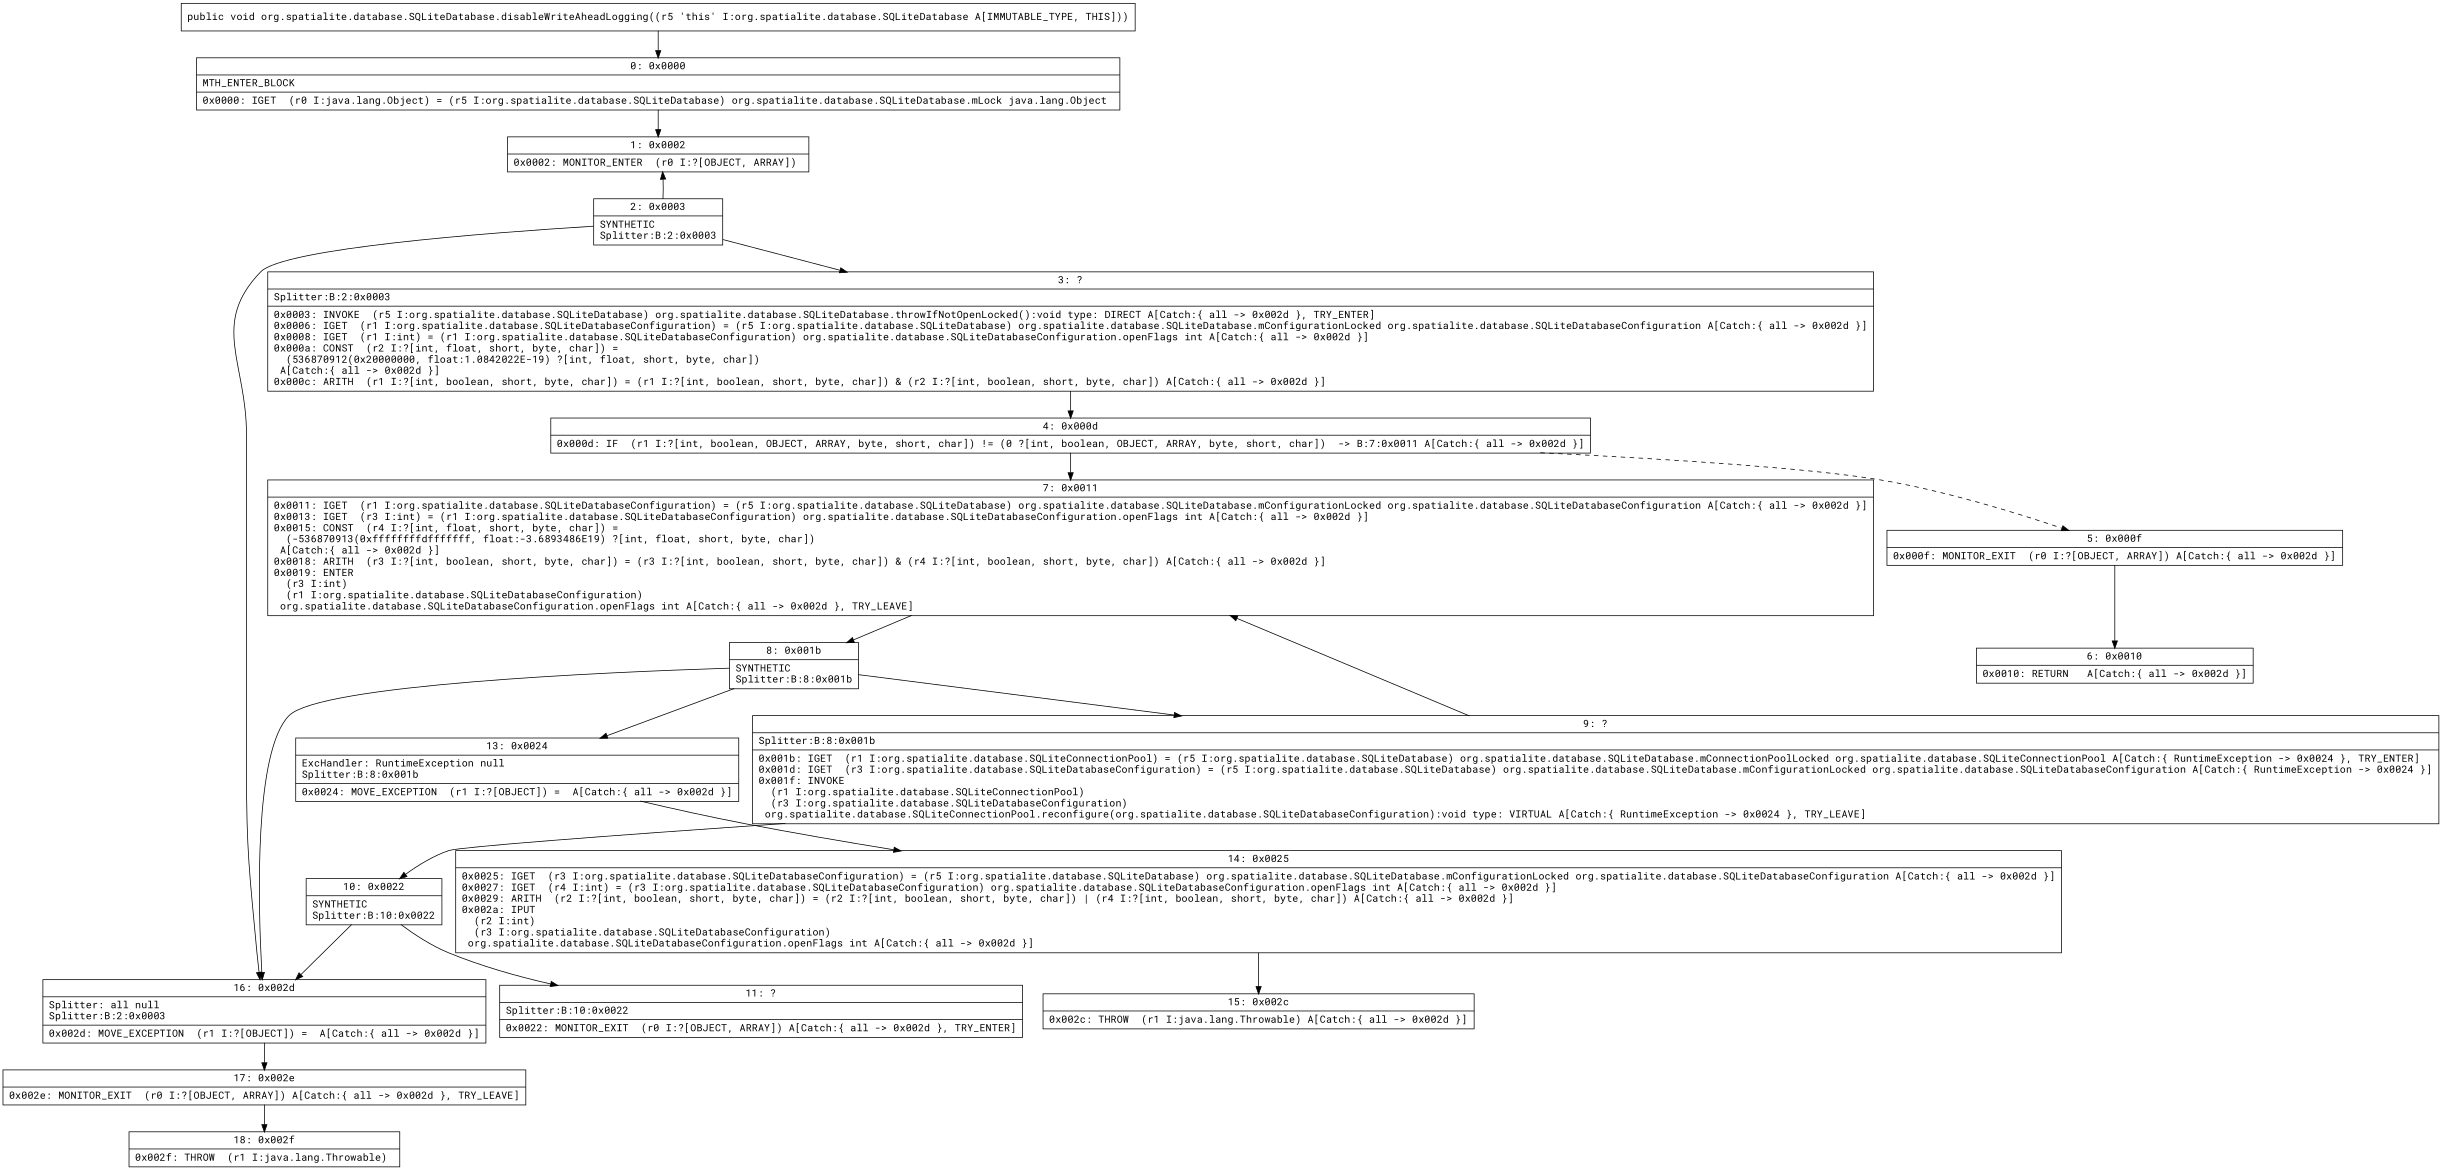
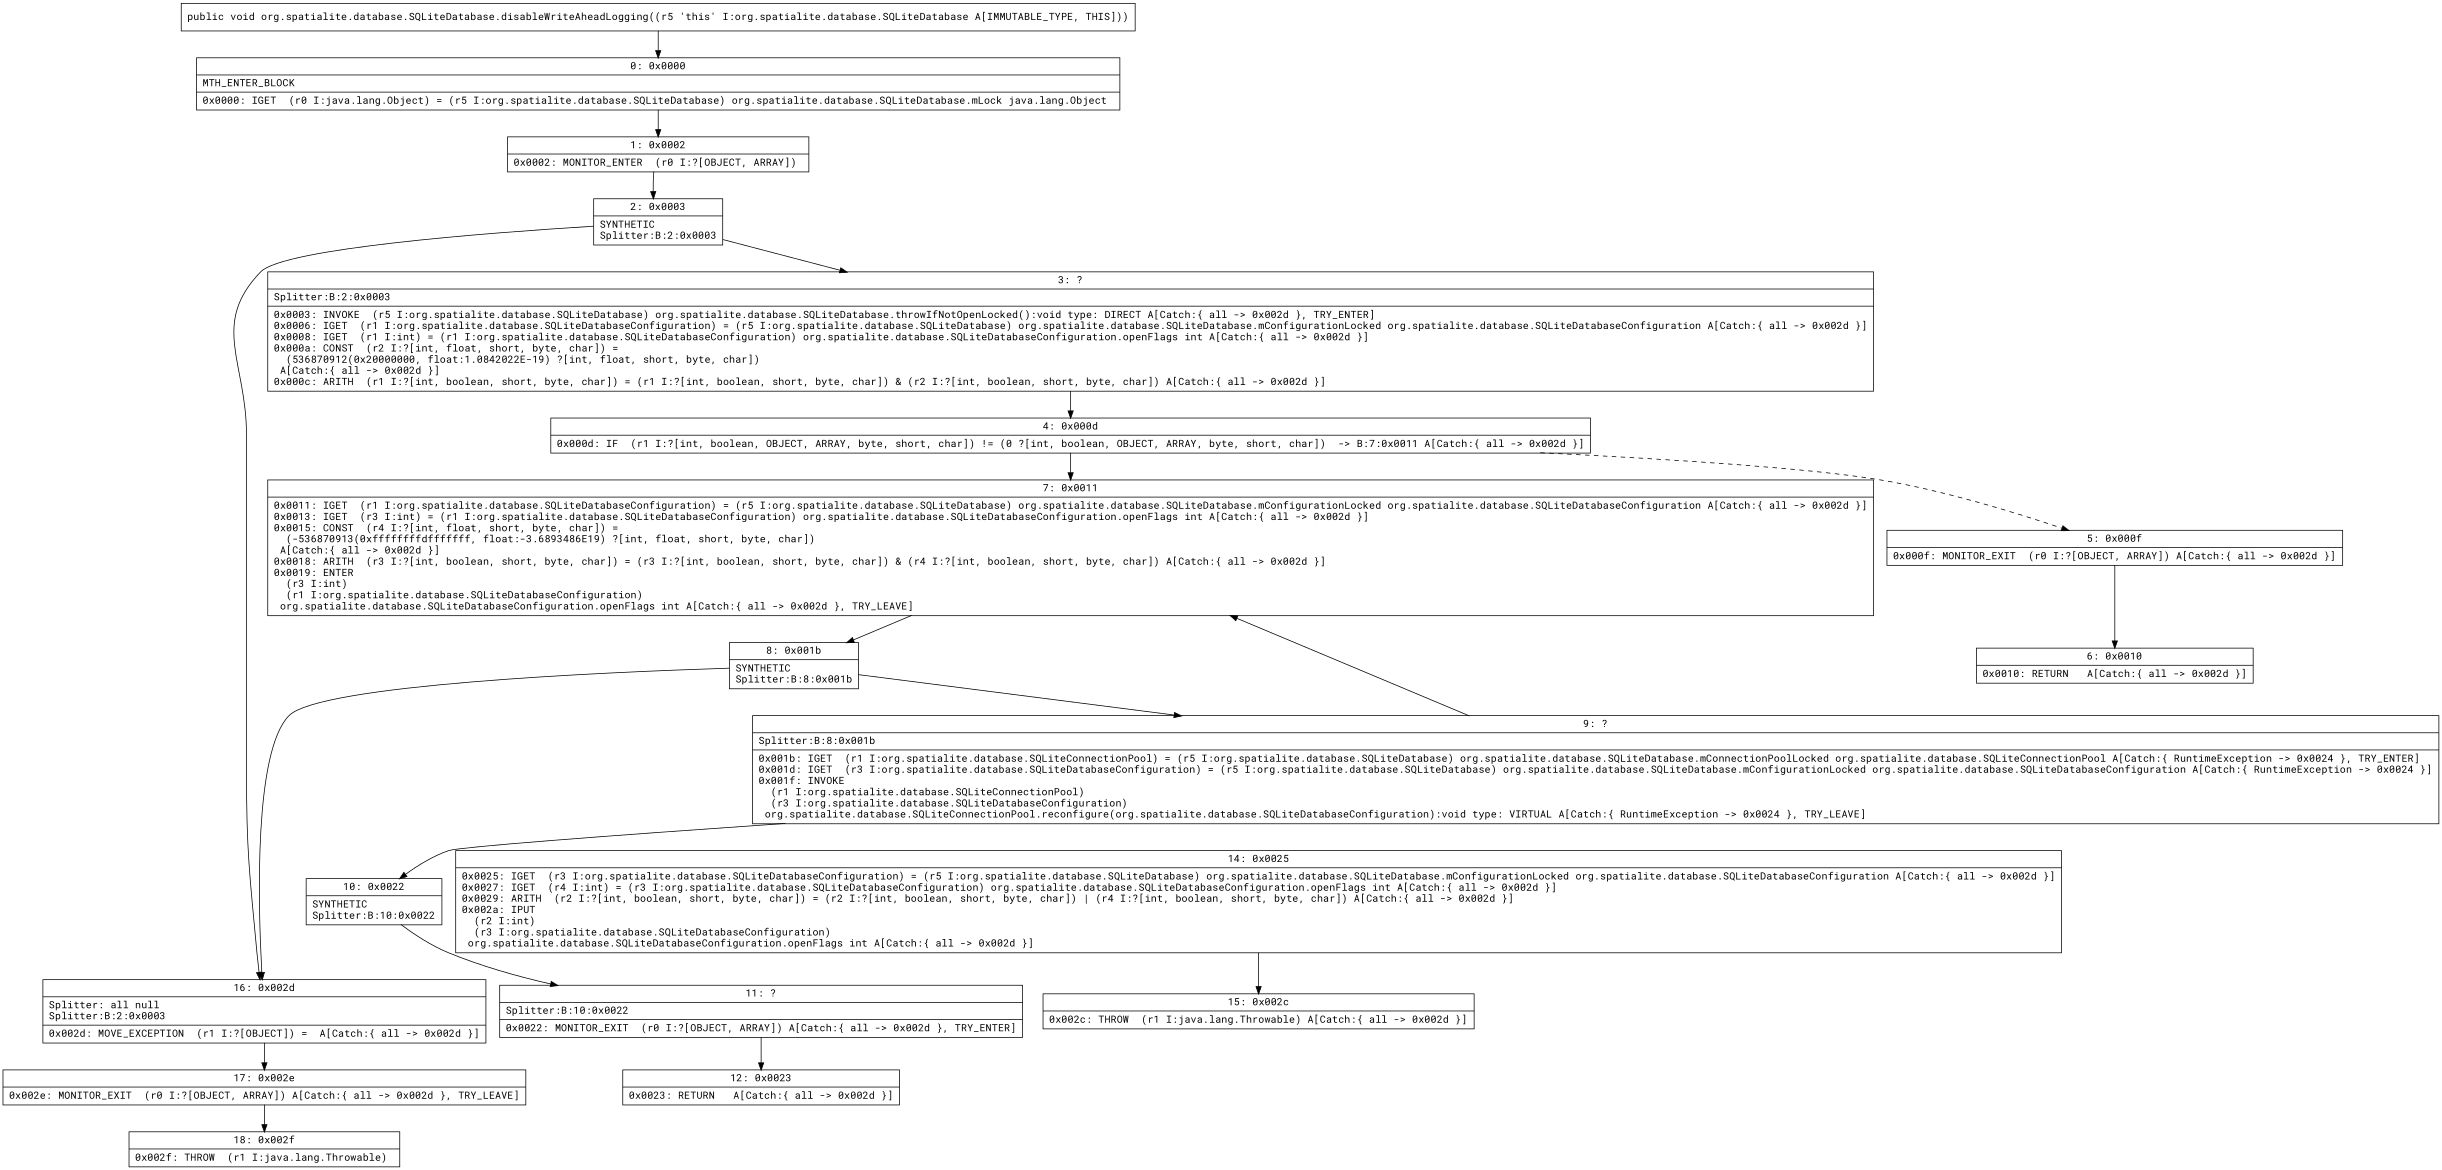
edge "2: 0x0003" -> "1: 0x0002": reversed
node "13: 0x0024": removed
edge "10: 0x0022" -> "16: 0x002d": removed
node "12: 0x0023": added
